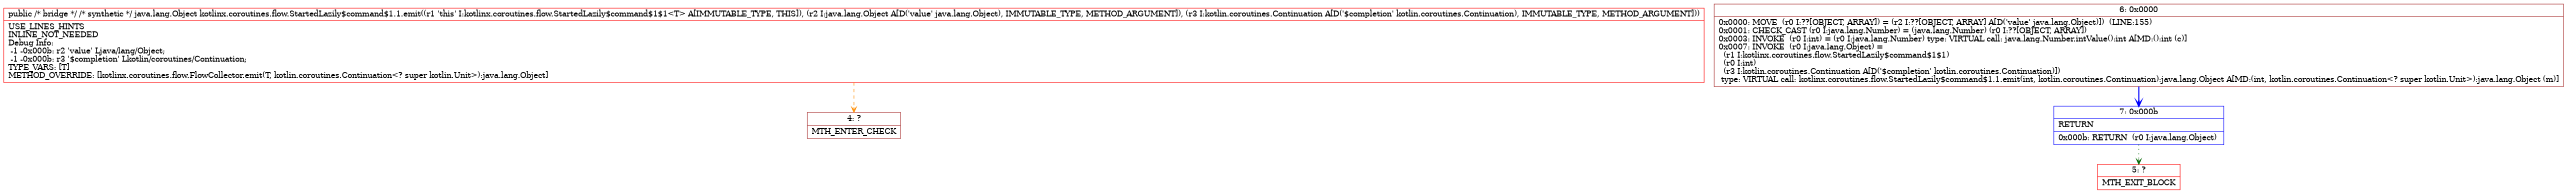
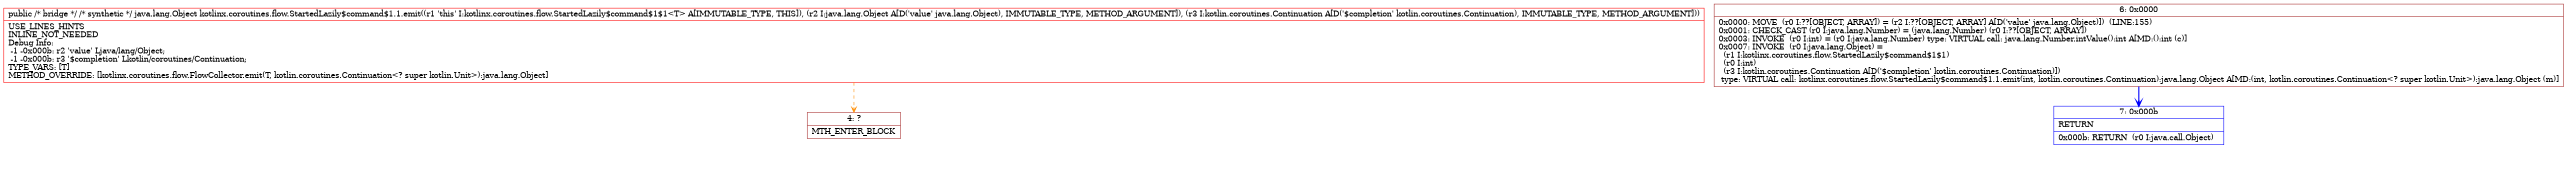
node "4: ?": text "MTH_ENTER_CHECK" -> "MTH_ENTER_BLOCK"
node "7: 0x000b": text "0x000b: RETURN  (r0 I:java.lang.Object)" -> "0x000b: RETURN  (r0 I:java.call.Object)"
node "5: ?": removed
